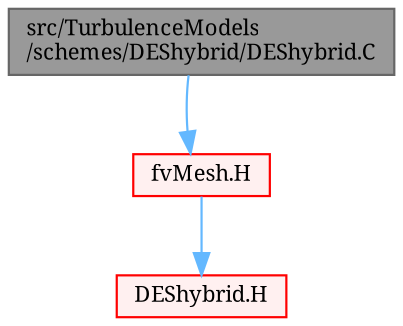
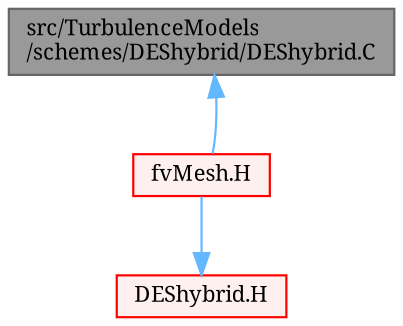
edge "src/TurbulenceModels /schemes/DEShybrid/DEShybrid.C" -> "fvMesh.H": reversed
